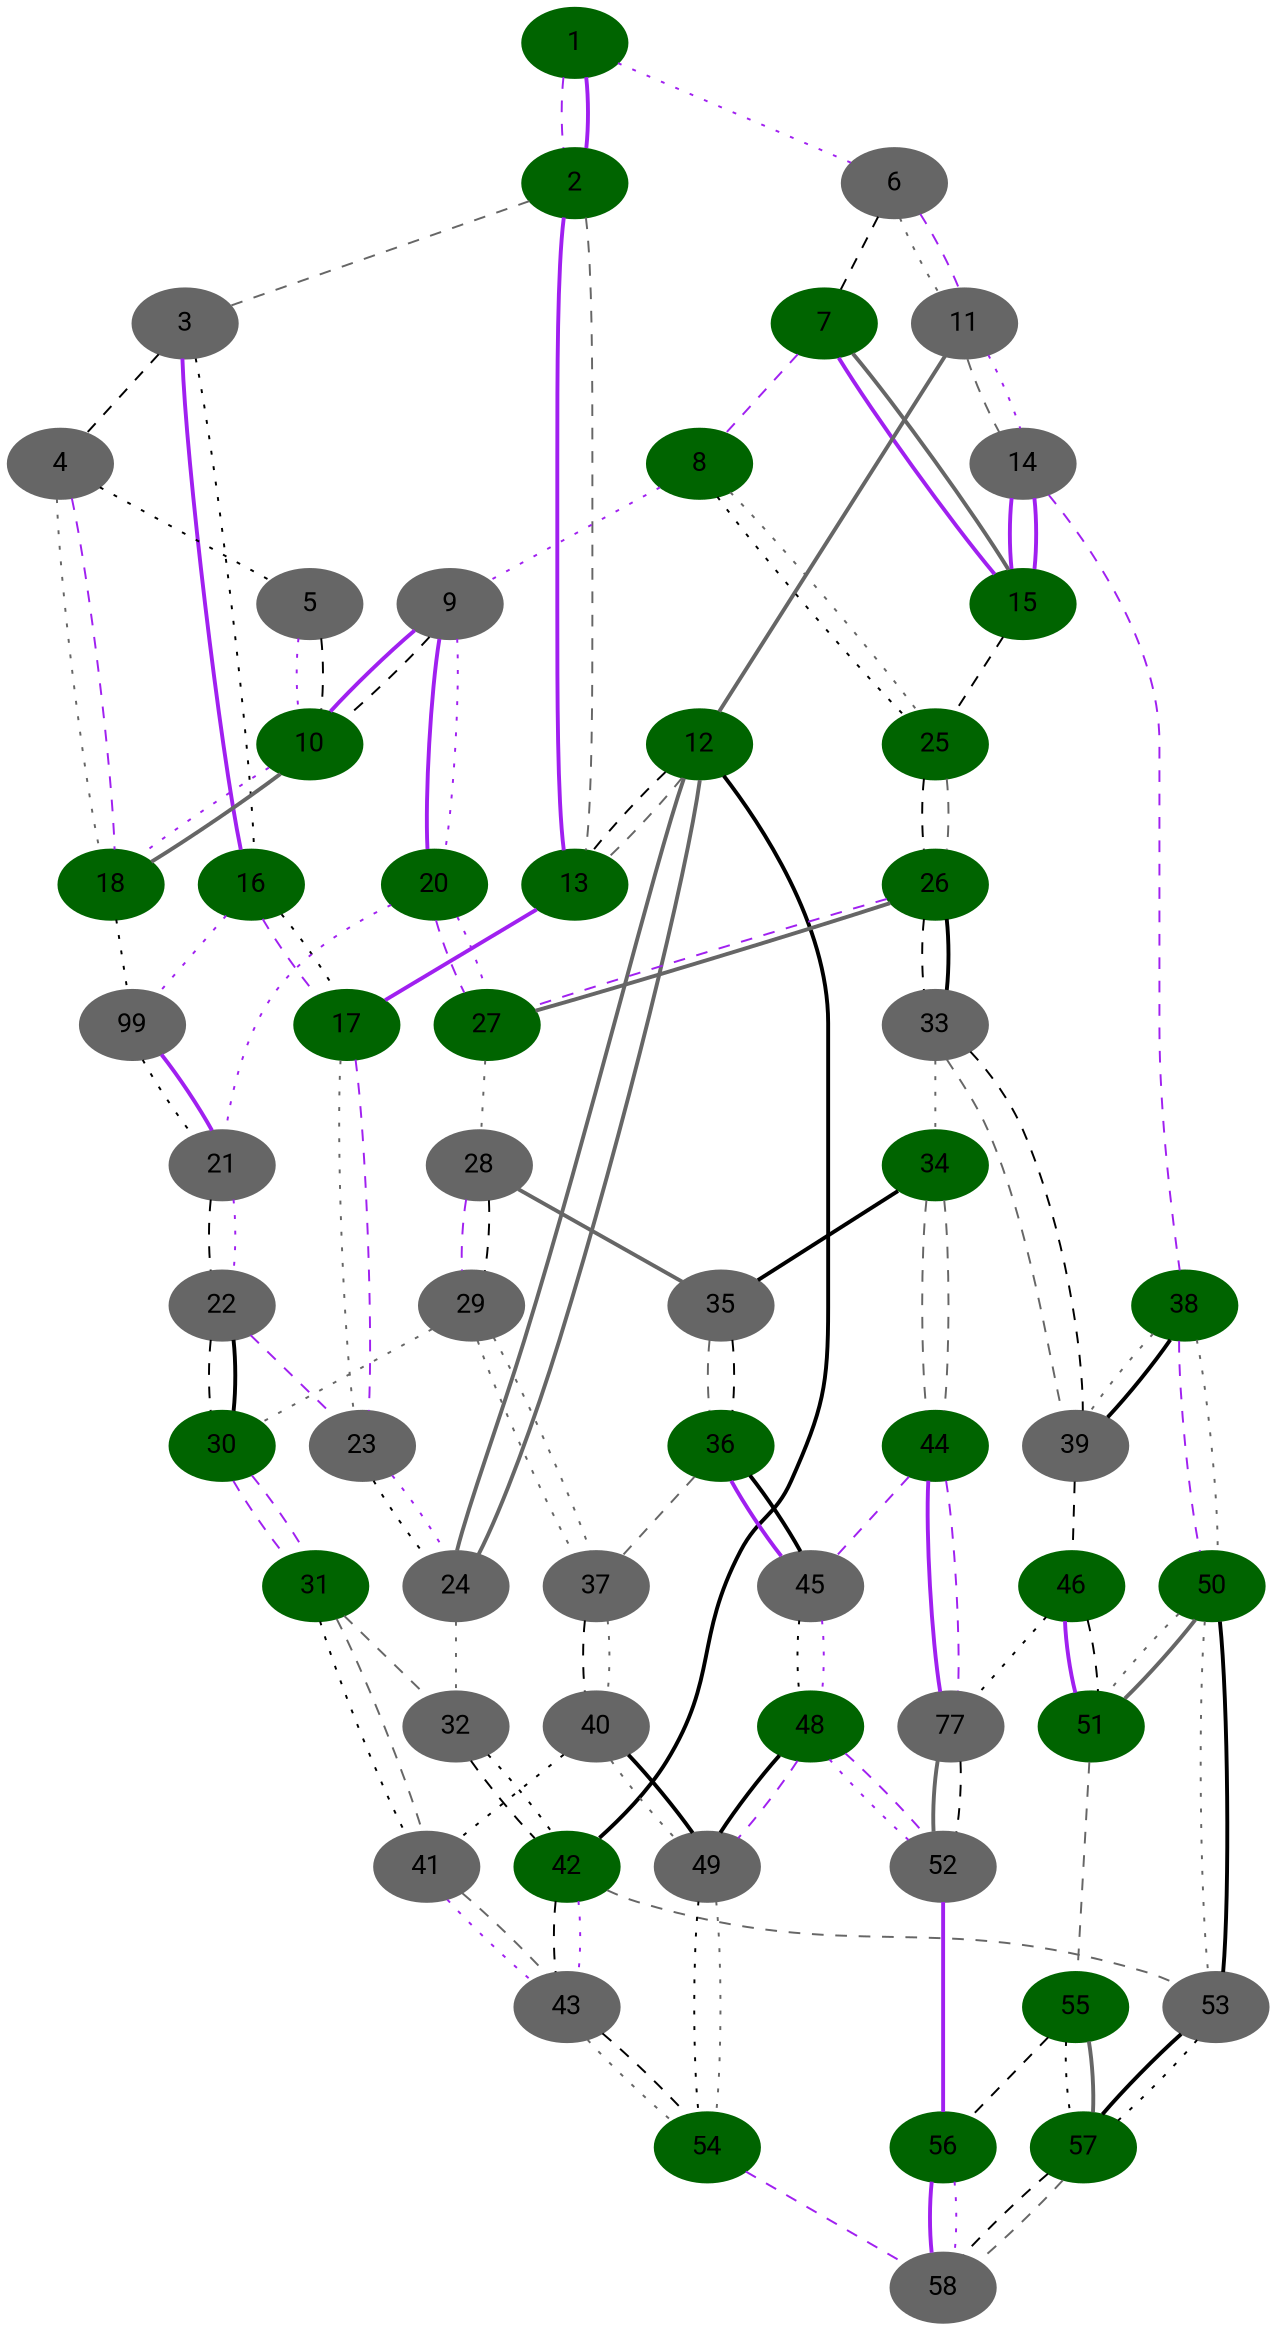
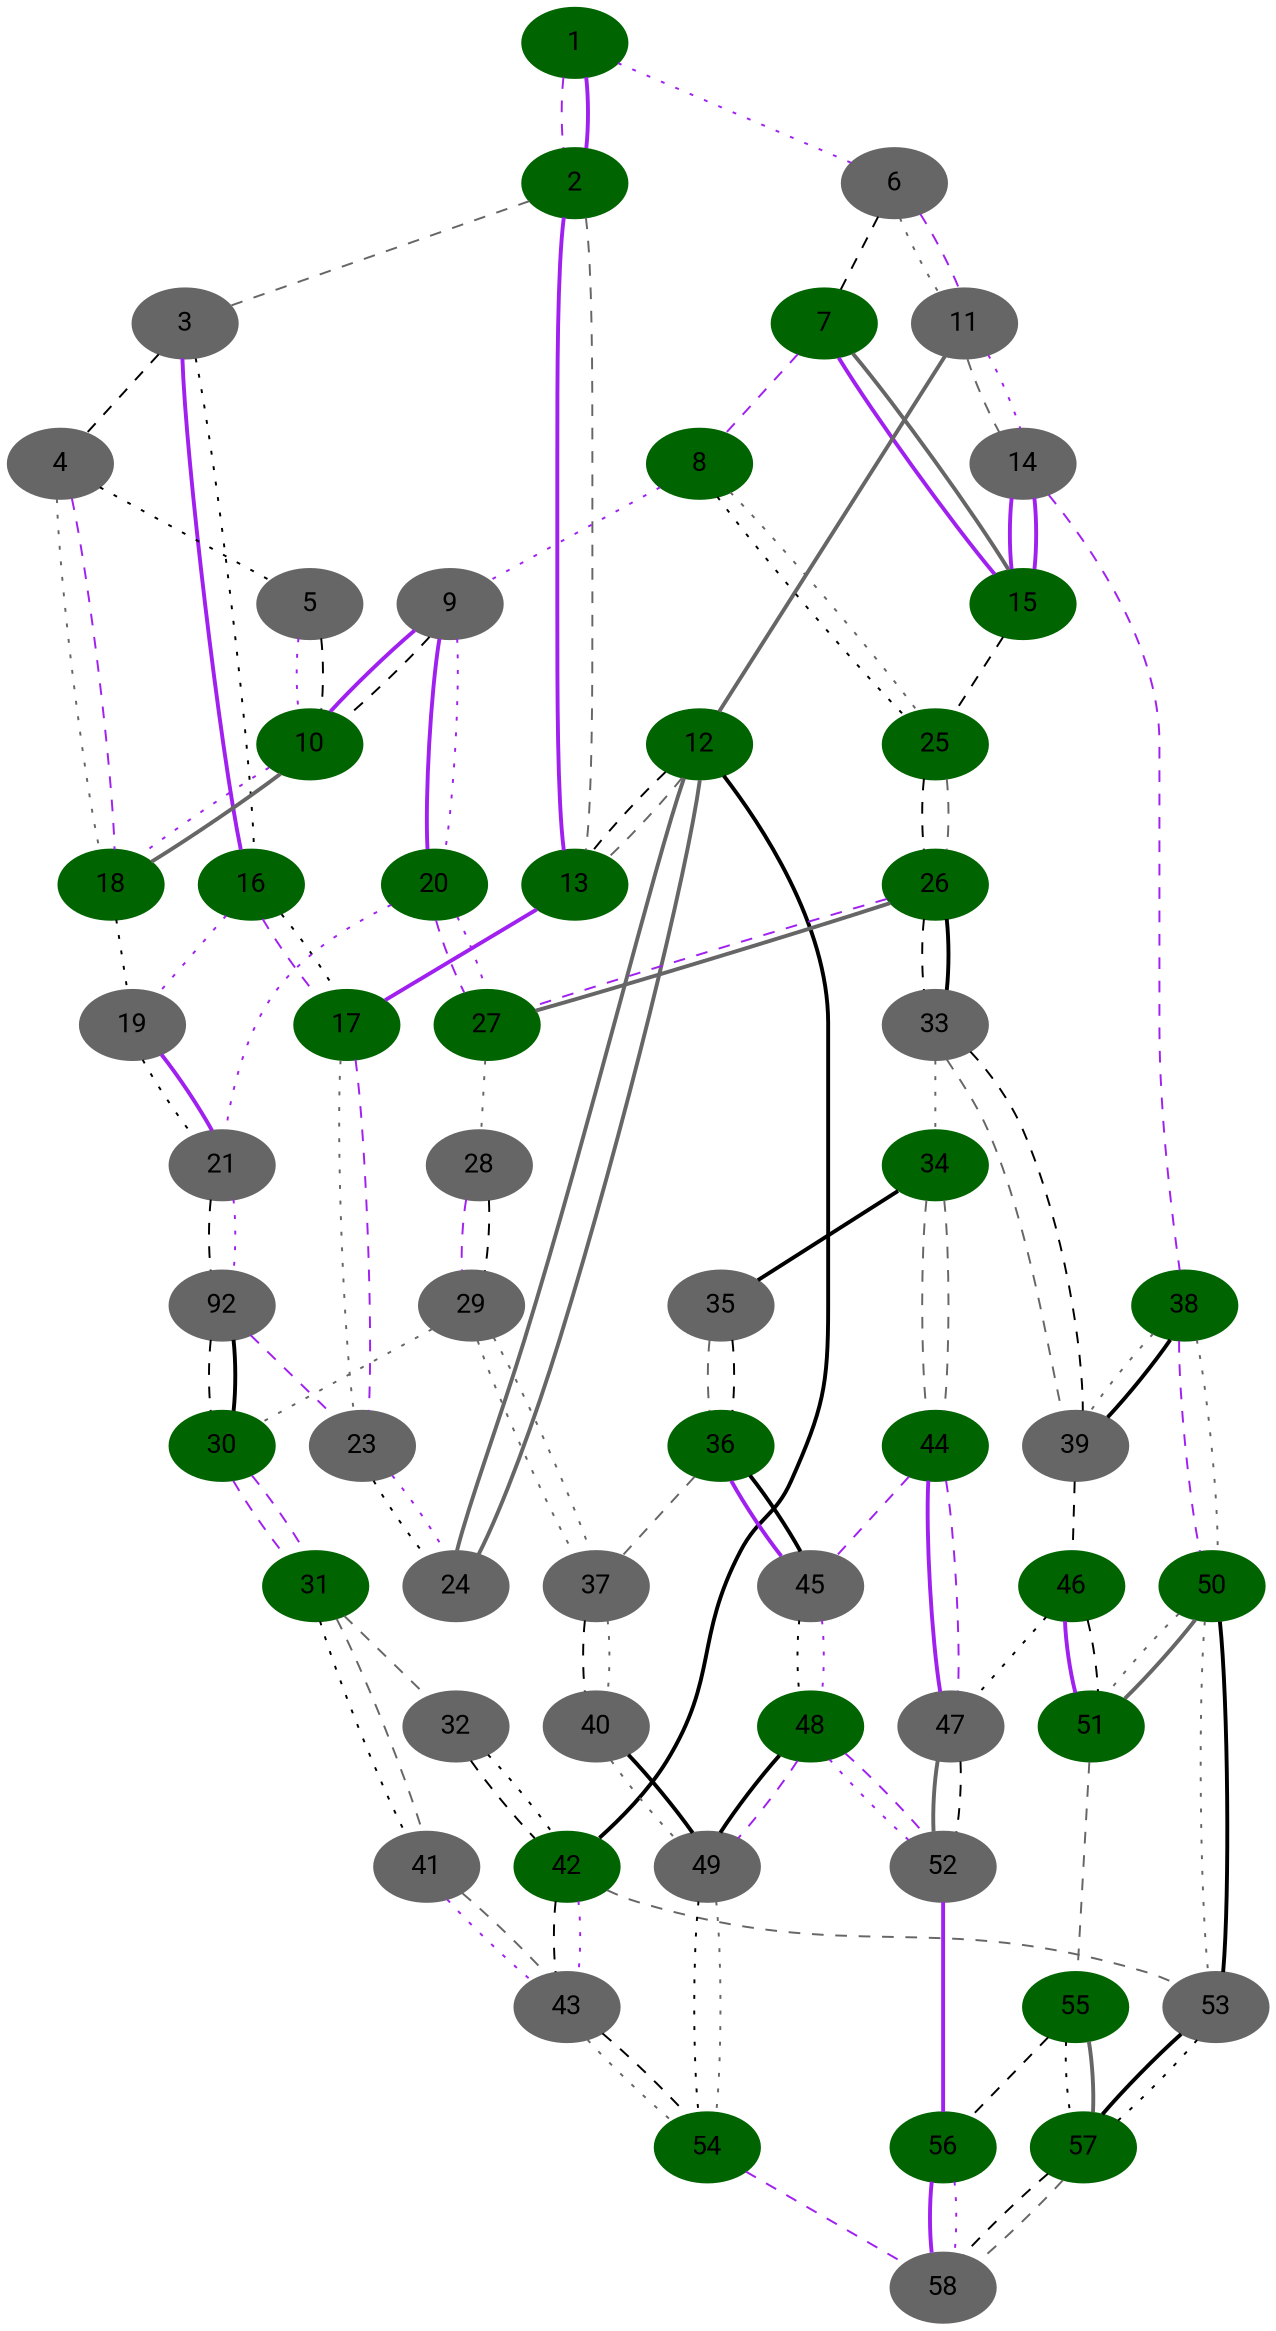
node "99": label "99" -> "19"
edge "28" -- "35": removed
node "22": label "22" -> "92"
edge "24" -- "32": removed
node "77": label "77" -> "47"
edge "40" -- "41": removed
